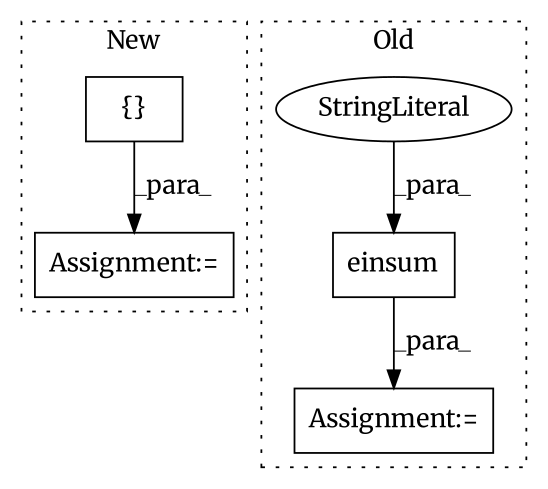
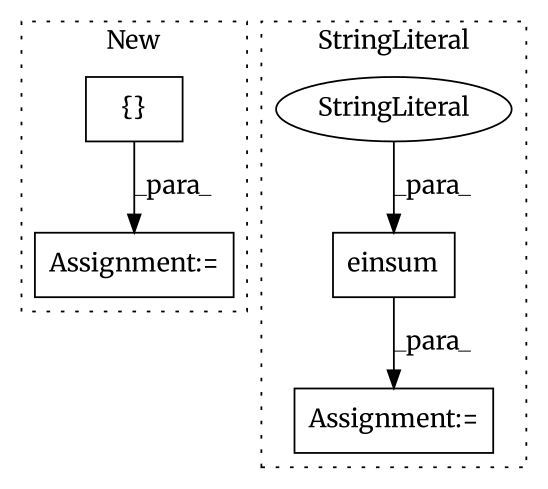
cluster "Old": label "Old" -> "StringLiteral"
